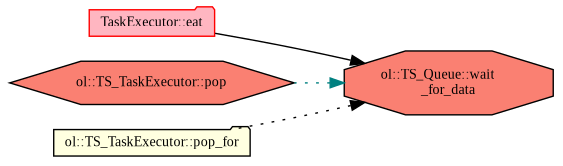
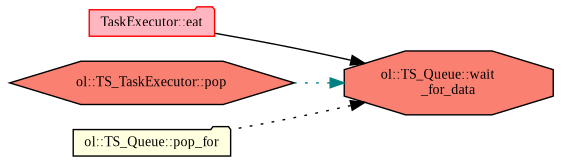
node "ol::TS_TaskExecutor::pop_for": label "ol::TS_TaskExecutor::pop_for" -> "ol::TS_Queue::pop_for"
